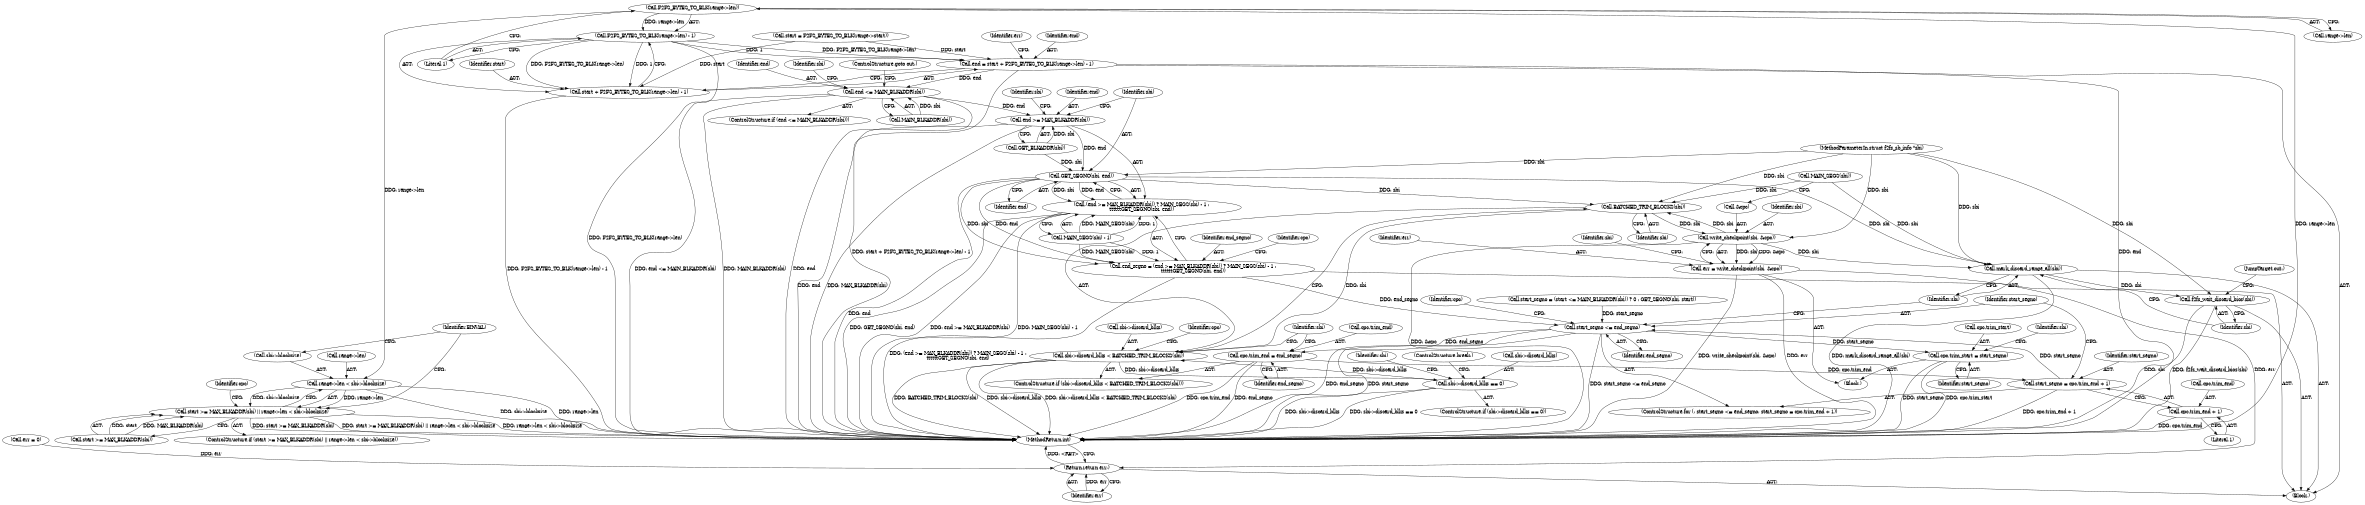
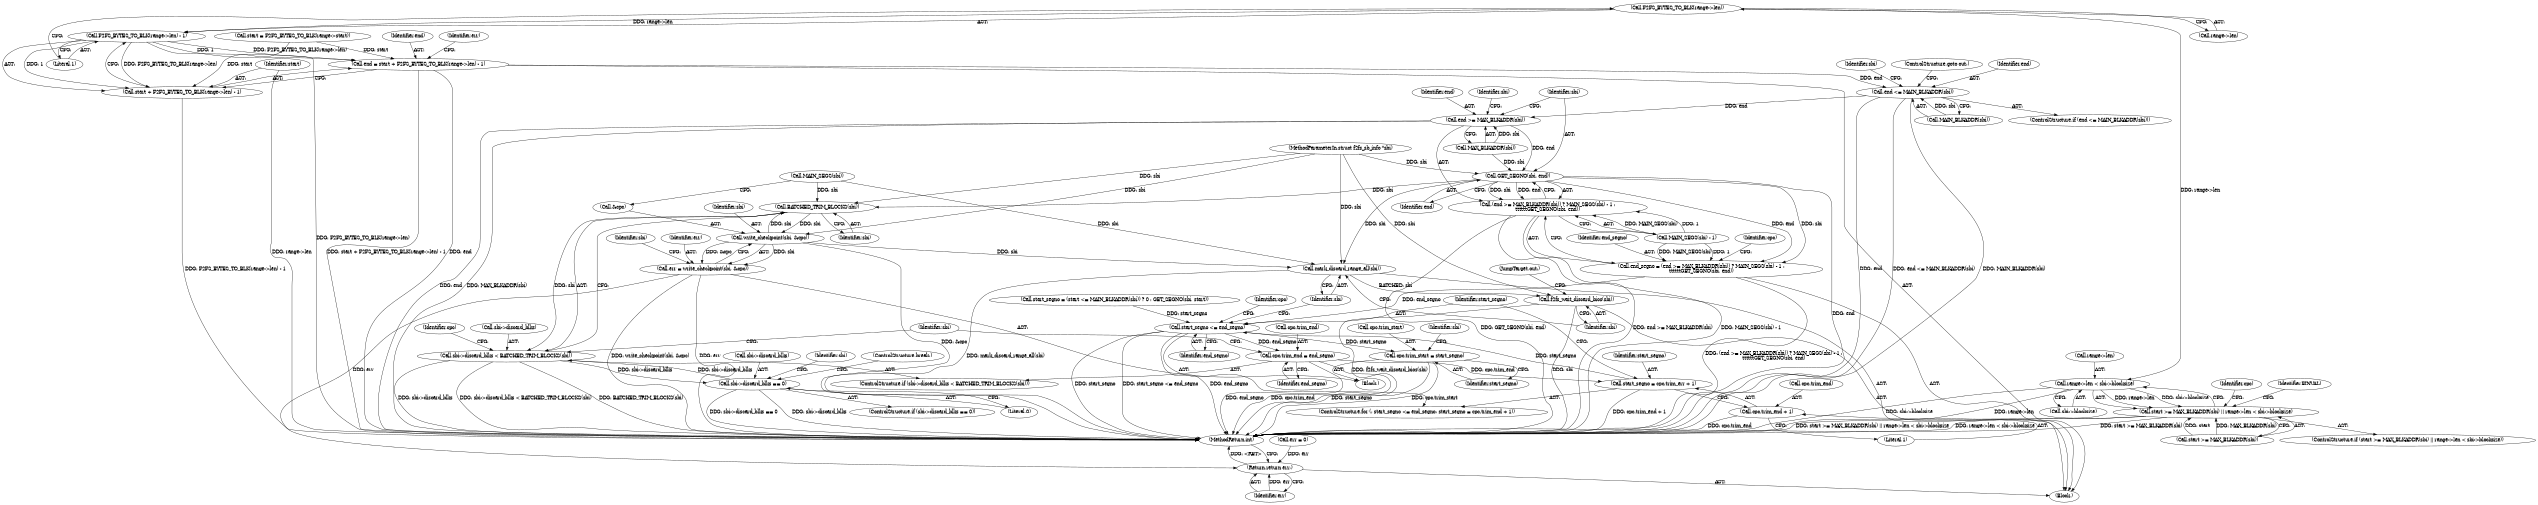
edge "(Call,F2FS_BYTES_TO_BLK(range->len))" -> "(MethodReturn,int)": now "(Identifier,start)" -> "(MethodReturn,int)"
node "(Call,GET_BLKADDR(sbi))": label "(Call,GET_BLKADDR(sbi))" -> "(Call,MAX_BLKADDR(sbi))"
edge "(Call,mark_discard_range_all(sbi))" -> "(Call,f2fs_wait_discard_bios(sbi))": label "DDG: sbi" -> "BATCHED: sbi"
edge "(Identifier,EINVAL)" -> "(Call,sbi->blocksize)": now "(Call,range->len < sbi->blocksize)" -> "(Call,sbi->blocksize)"
node "(Call,start_segno = cpc.trim_end + 1)": label "(Call,start_segno = cpc.trim_end + 1)" -> "(Call,start_segno = cpc.trim_err + 1)"
node "(Literal,0)": added
